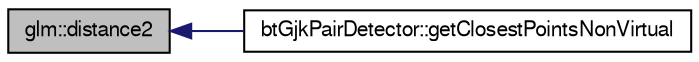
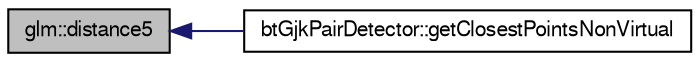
node "glm::distance2": label "glm::distance2" -> "glm::distance5"
